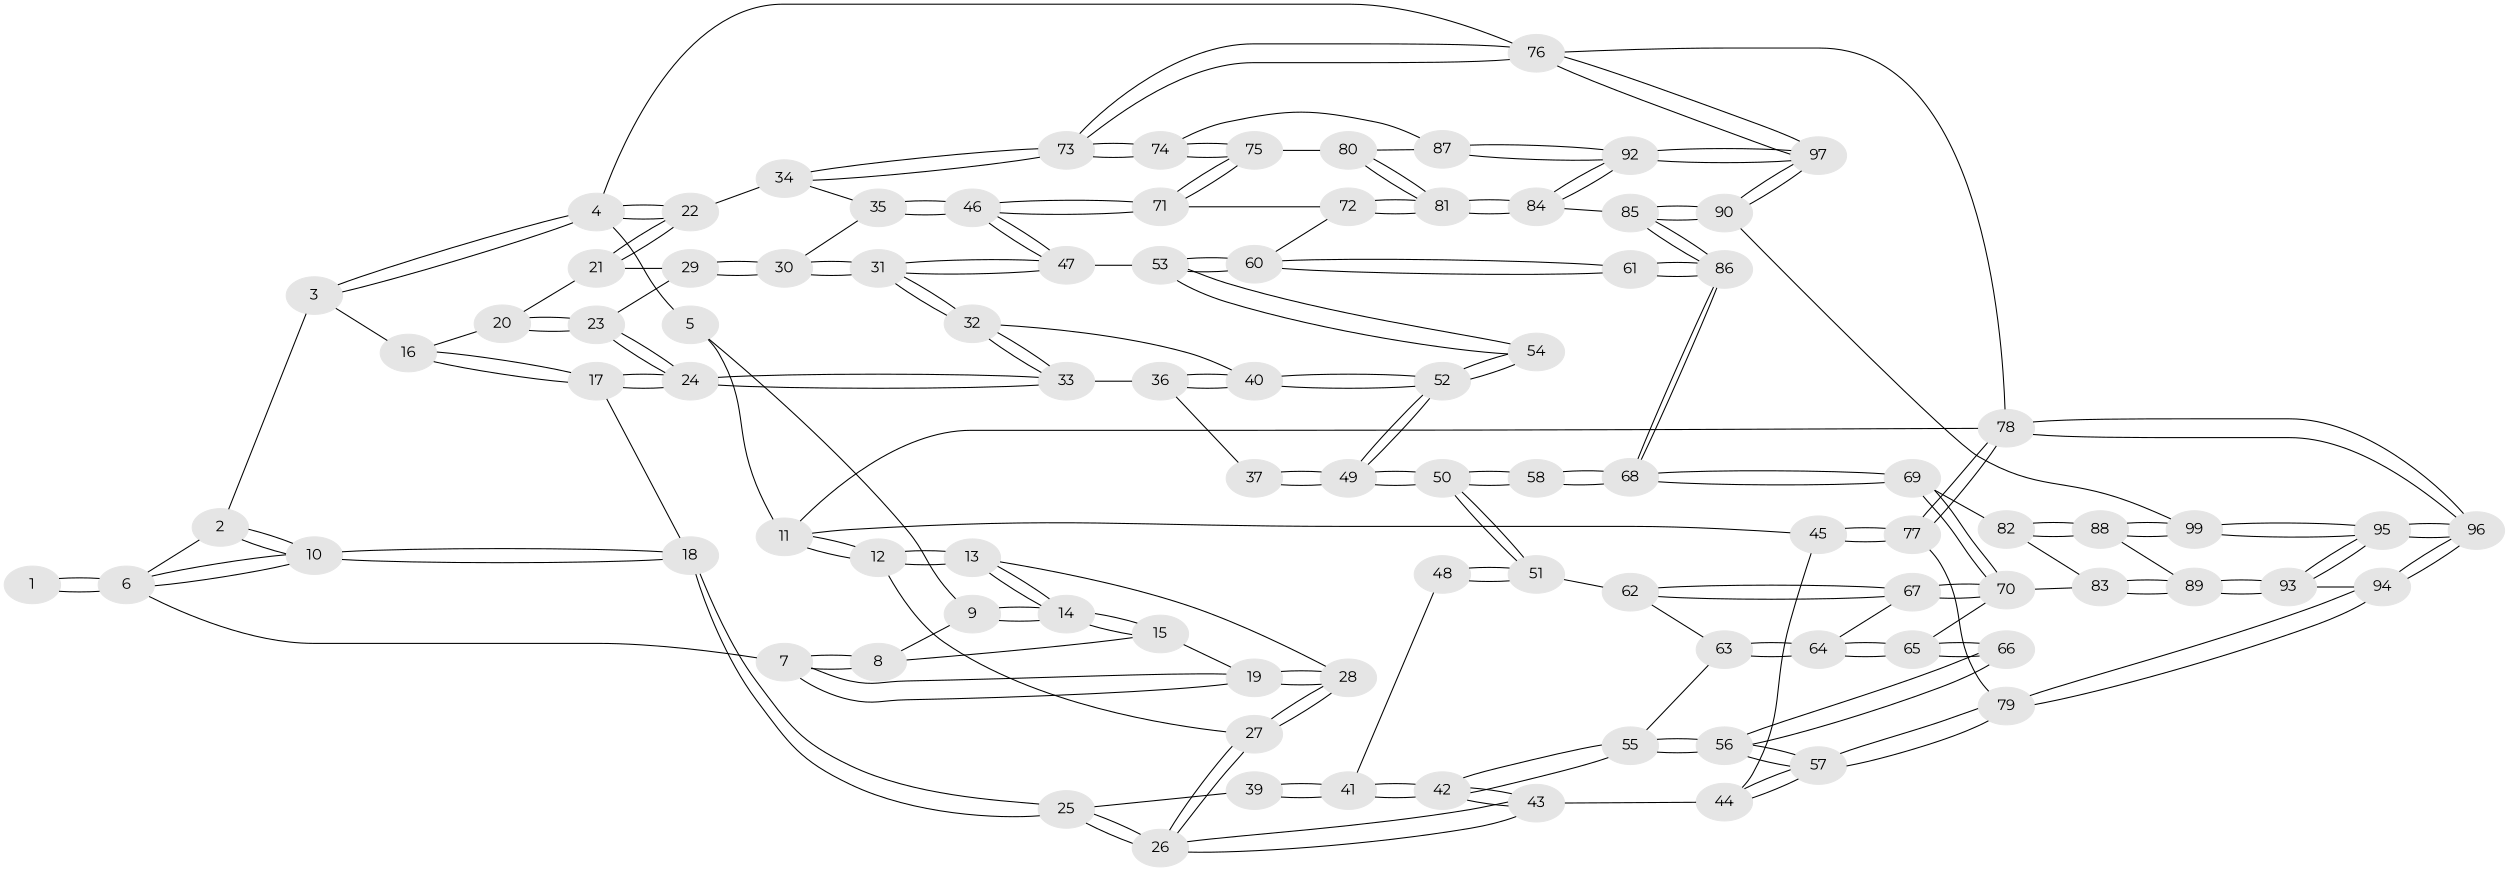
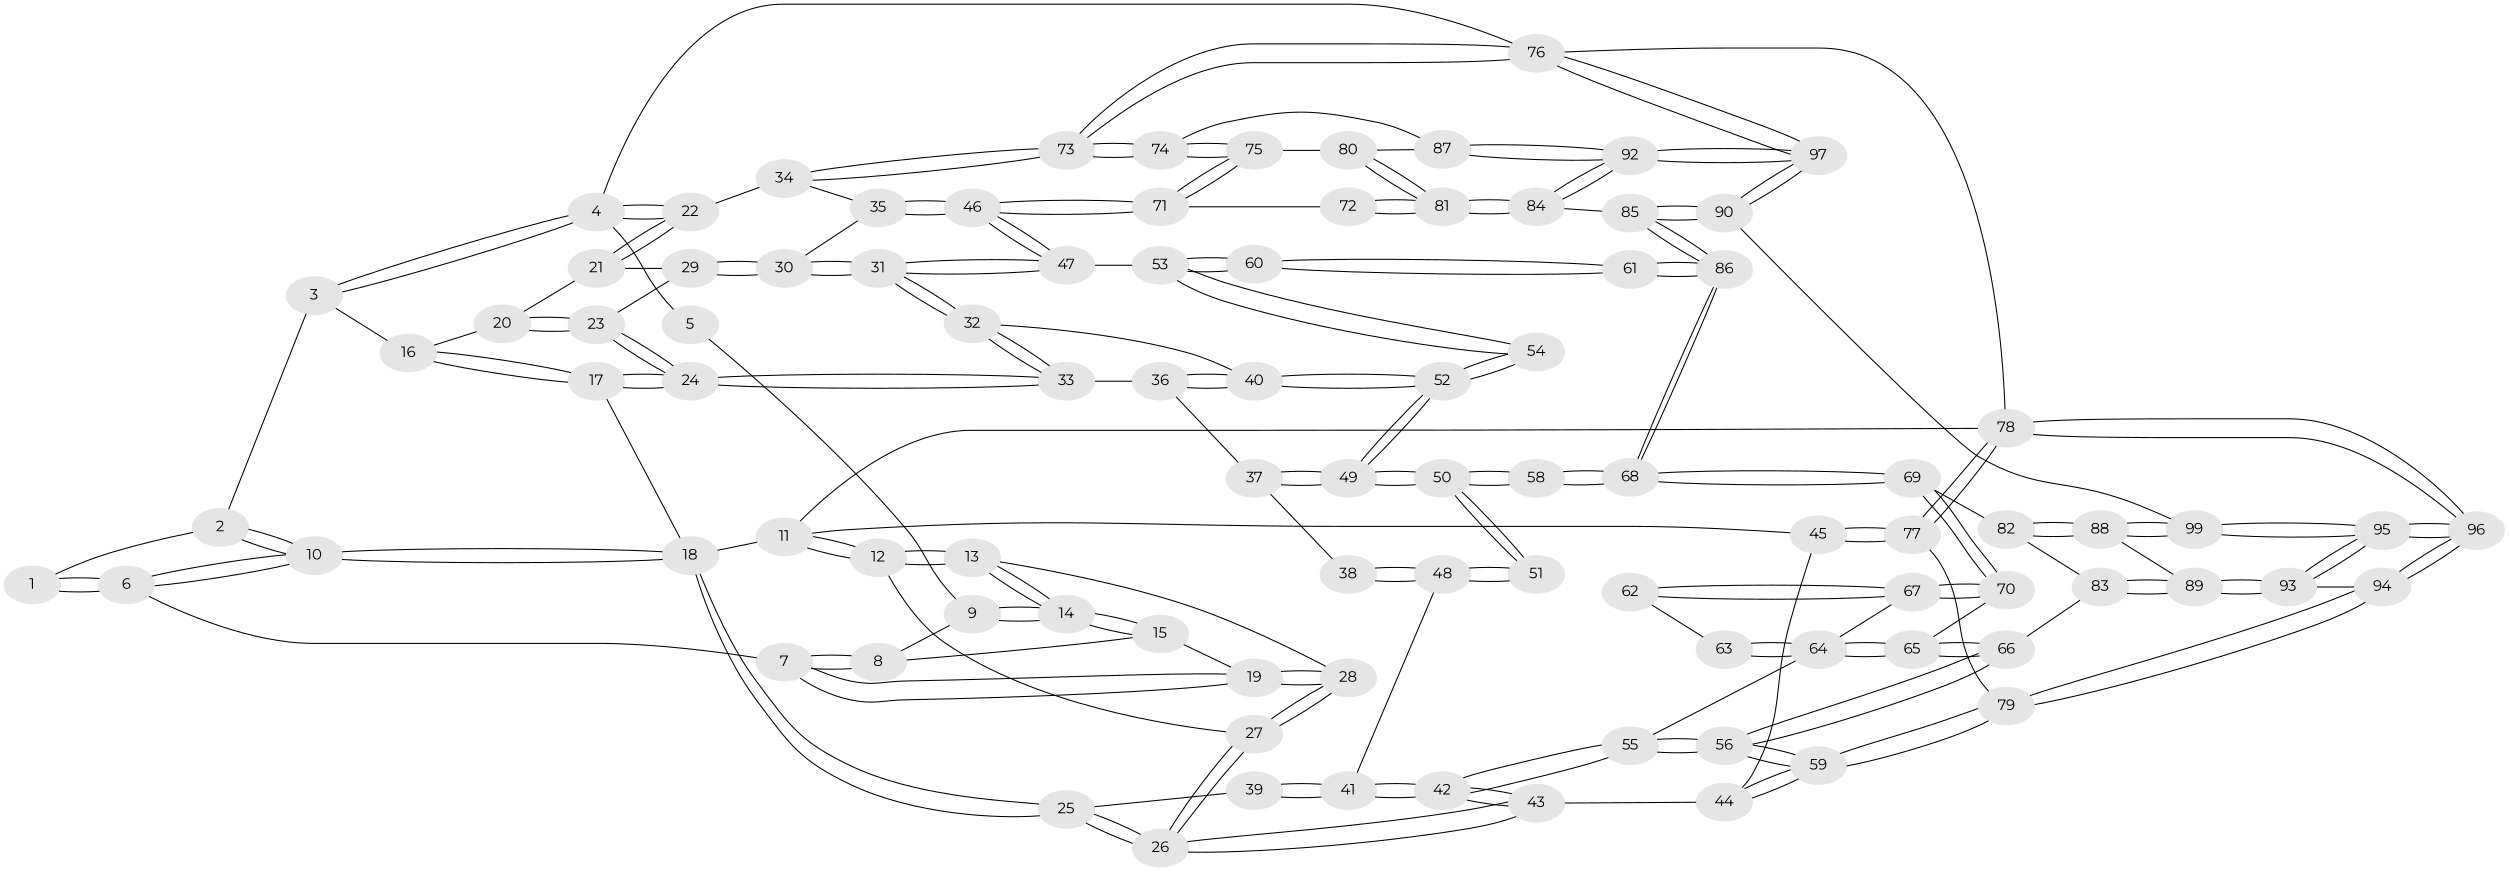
edge "72" -- "60": removed
edge "5" -- "11": now "18" -- "11"
edge "2" -- "6": now "2" -- "1"
node "38": added
edge "51" -- "62": removed
edge "83" -- "70": now "83" -- "66"
edge "63" -- "55": now "64" -- "55"
node "57": label "57" -> "59"
